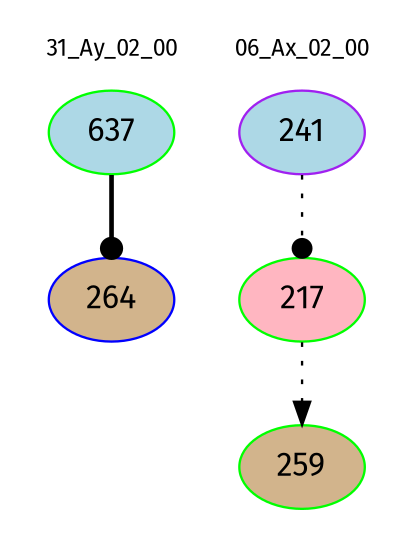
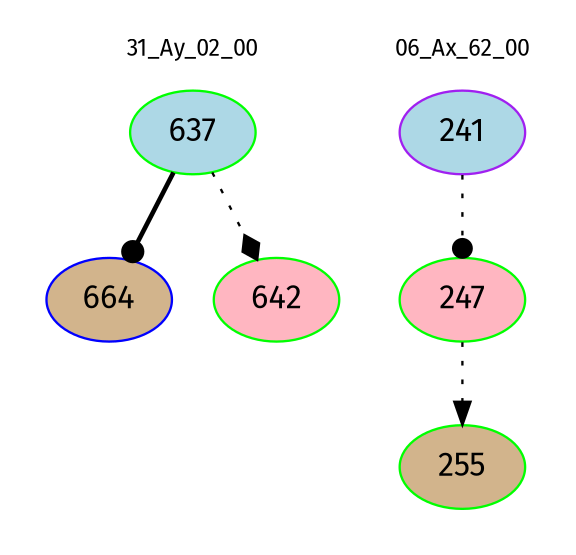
cluster "06_Ax_02_00": label "06_Ax_02_00" -> "06_Ax_62_00"
node "264": label "264" -> "664"
node "642": added
node "217": label "217" -> "247"
node "259": label "259" -> "255"
